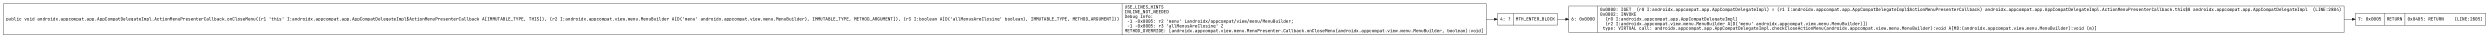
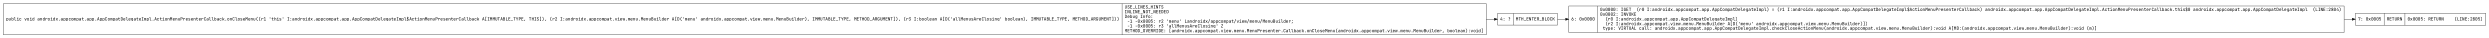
node "7: 0x0005": text "0x0405: RETURN    (LINE:2805)" -> "0x0005: RETURN    (LINE:2805)"
